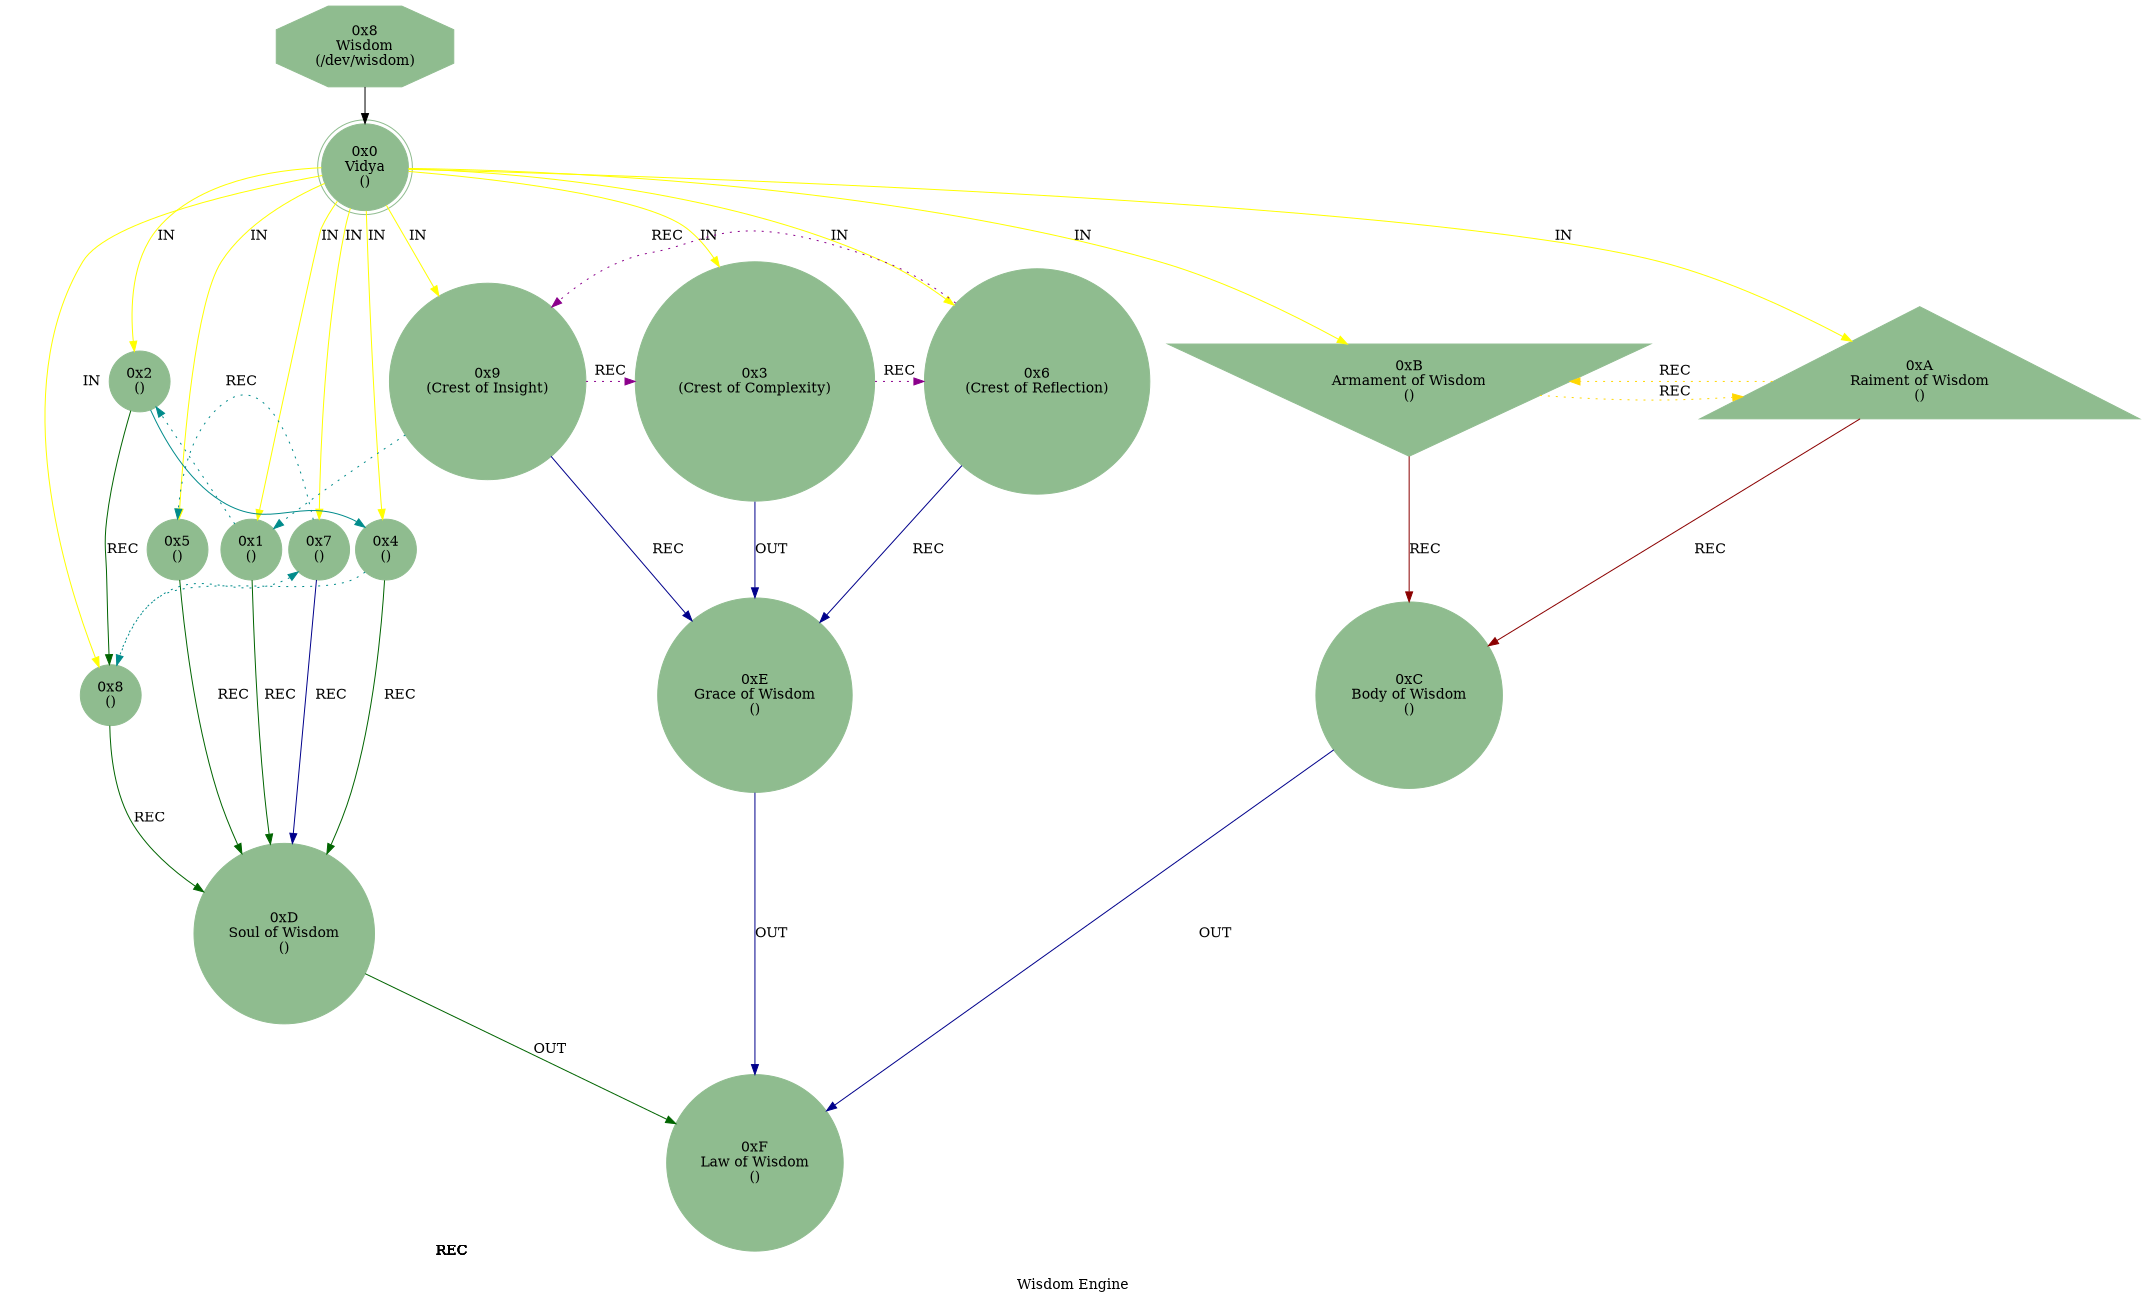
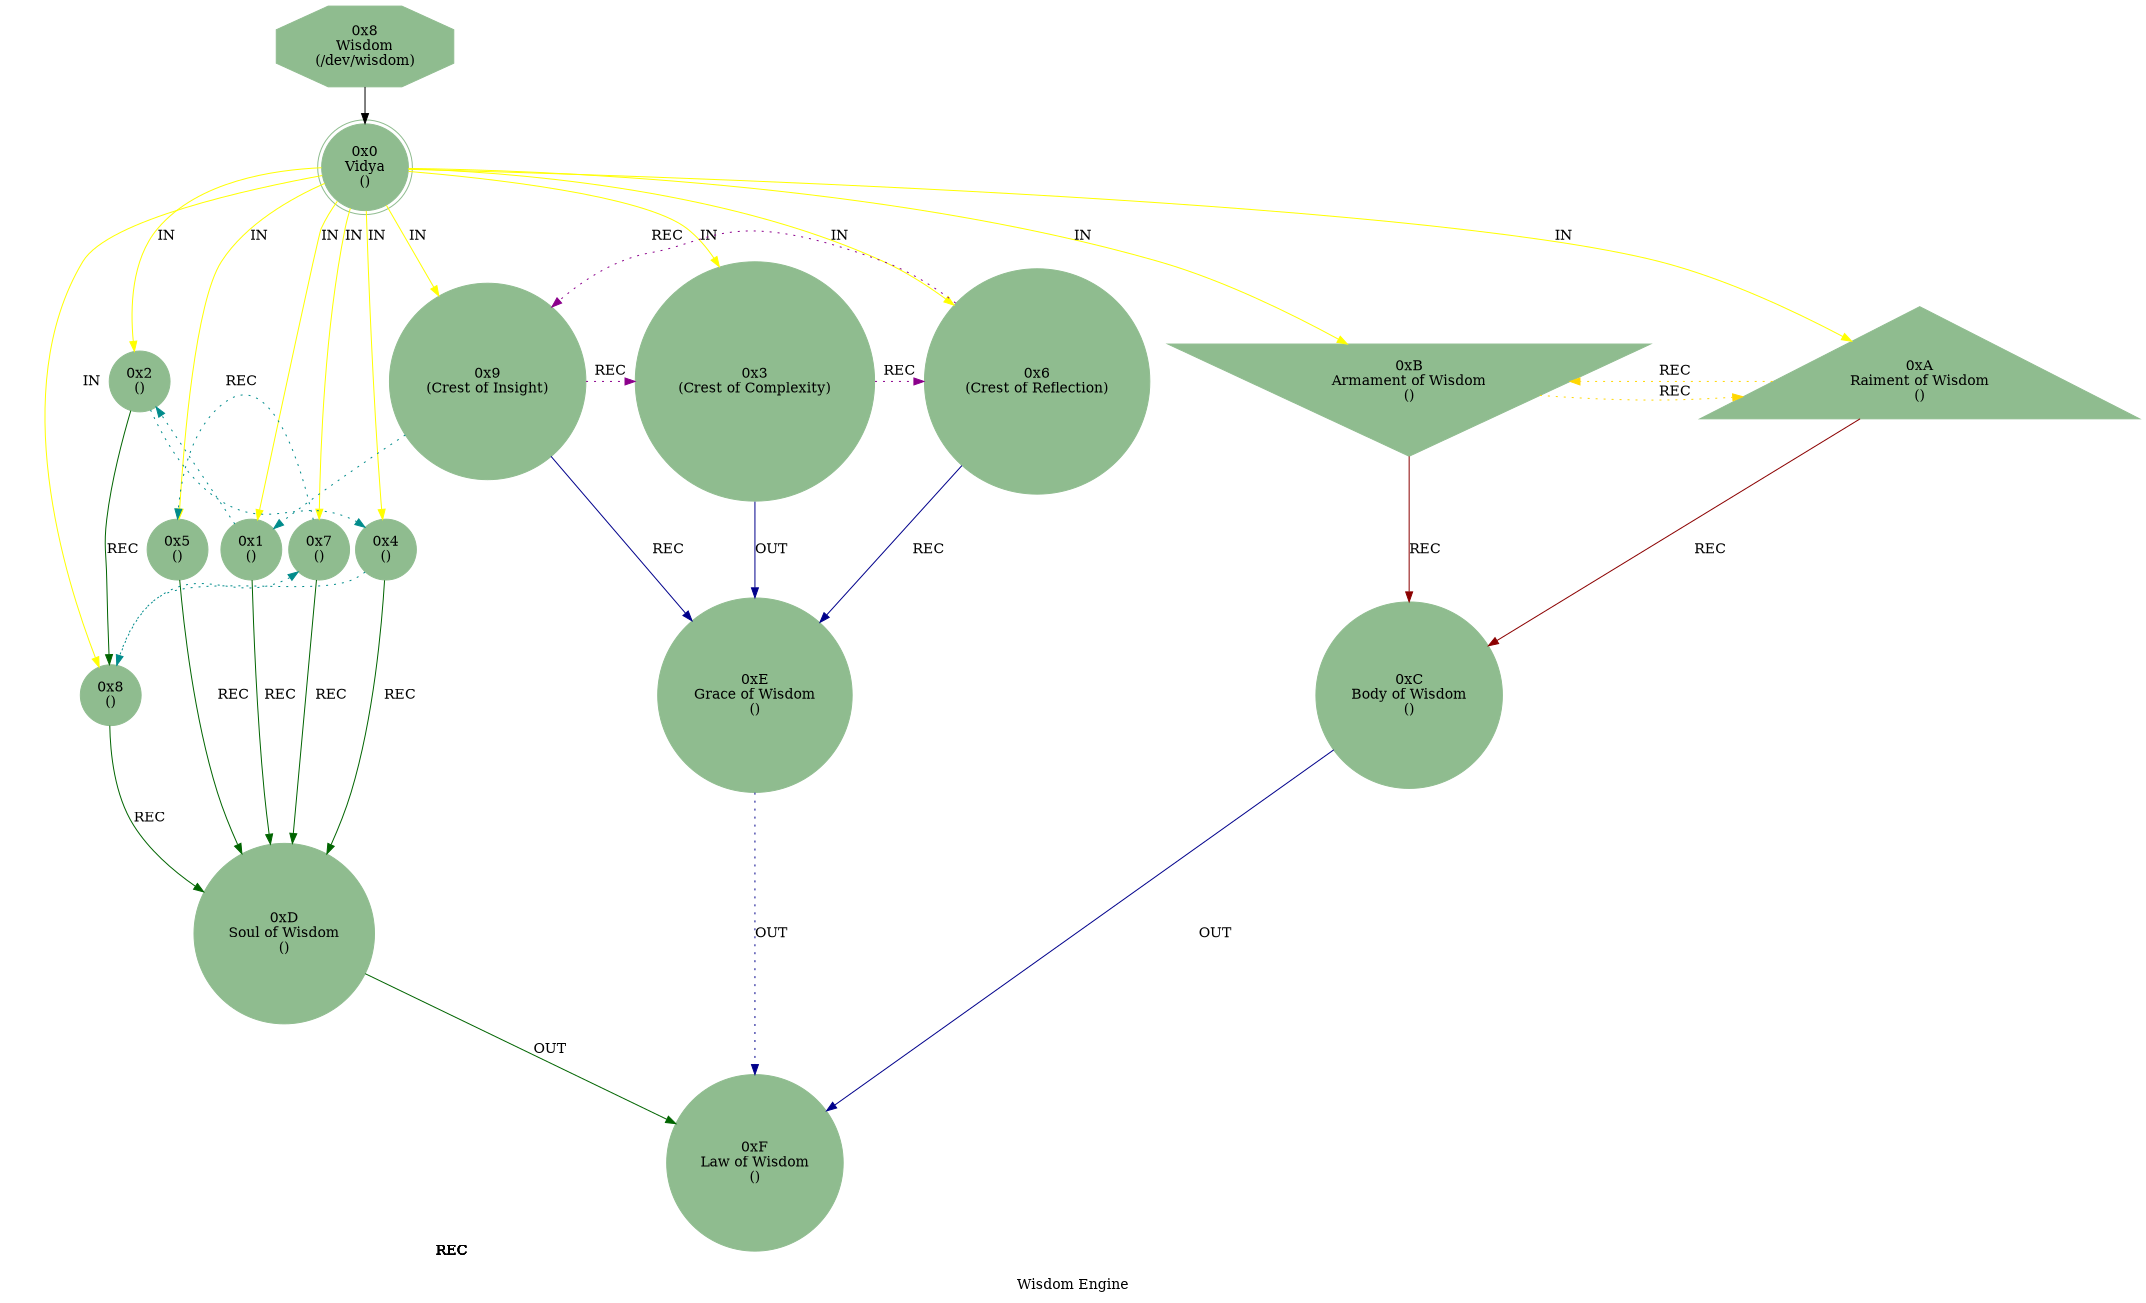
edge "0x2 ()" -> "0x4 ()": style solid -> dotted
edge "0x7 ()" -> "0xD Soul of Wisdom ()": color darkblue -> darkgreen
edge "0xE Grace of Wisdom ()" -> "0xF Law of Wisdom ()": style solid -> dotted
